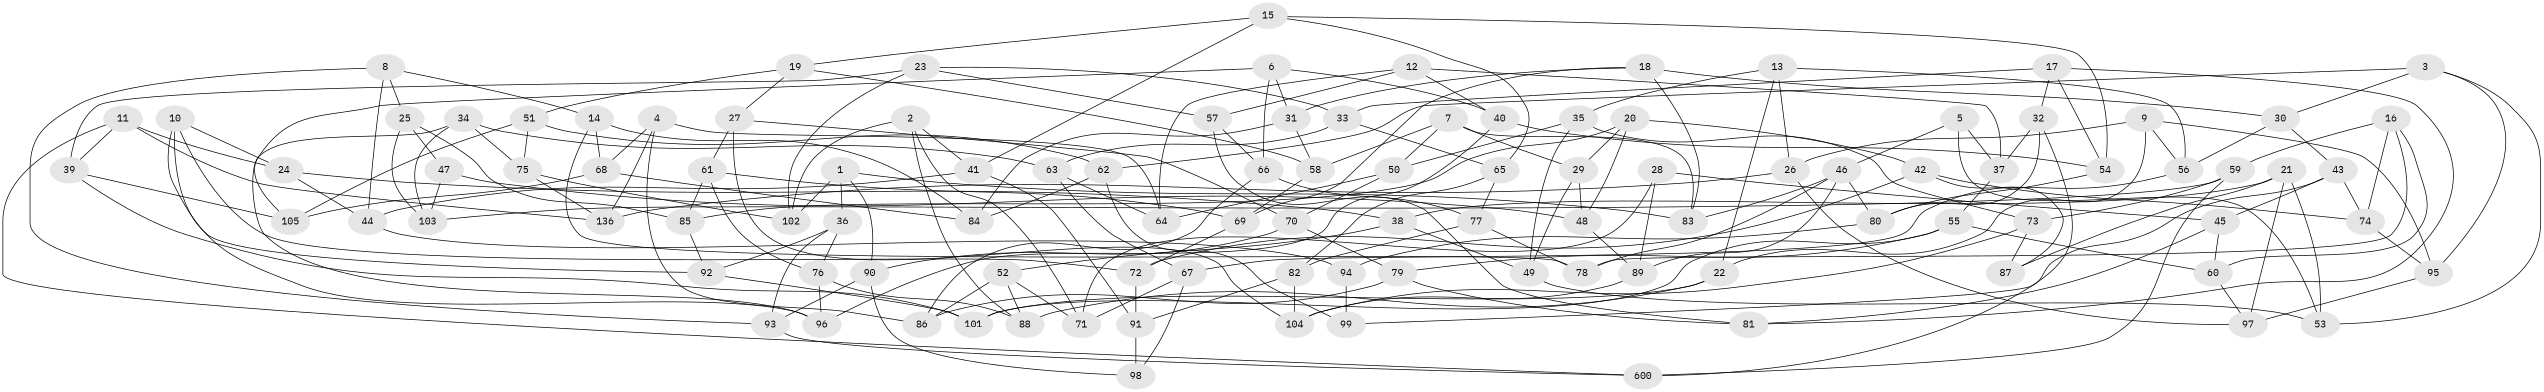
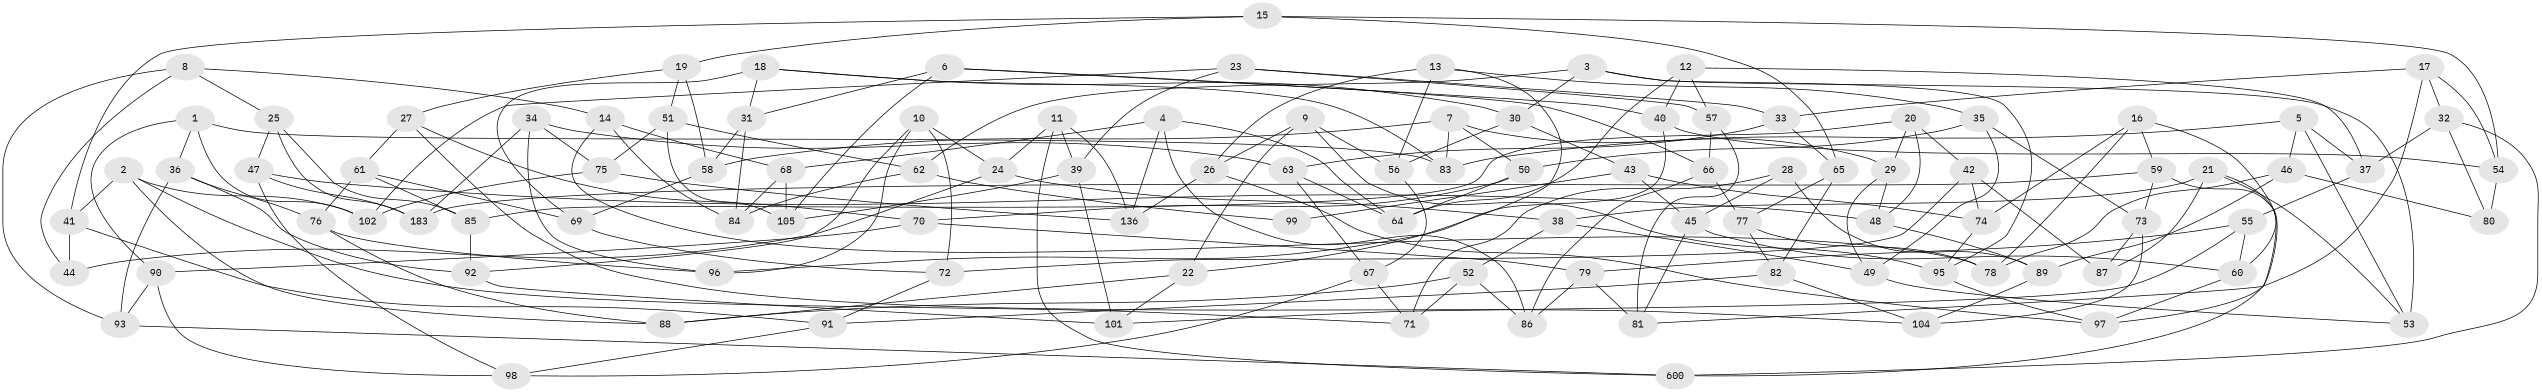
edge "46" -- "83": now "5" -- "83"
node "103": label "103" -> "183"
node "94": removed
edge "47" -- "98": added
